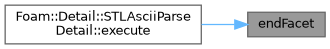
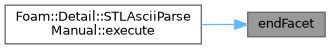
node "Foam::Detail::STLAsciiParse Detail::execute": label "Foam::Detail::STLAsciiParse Detail::execute" -> "Foam::Detail::STLAsciiParse Manual::execute"
